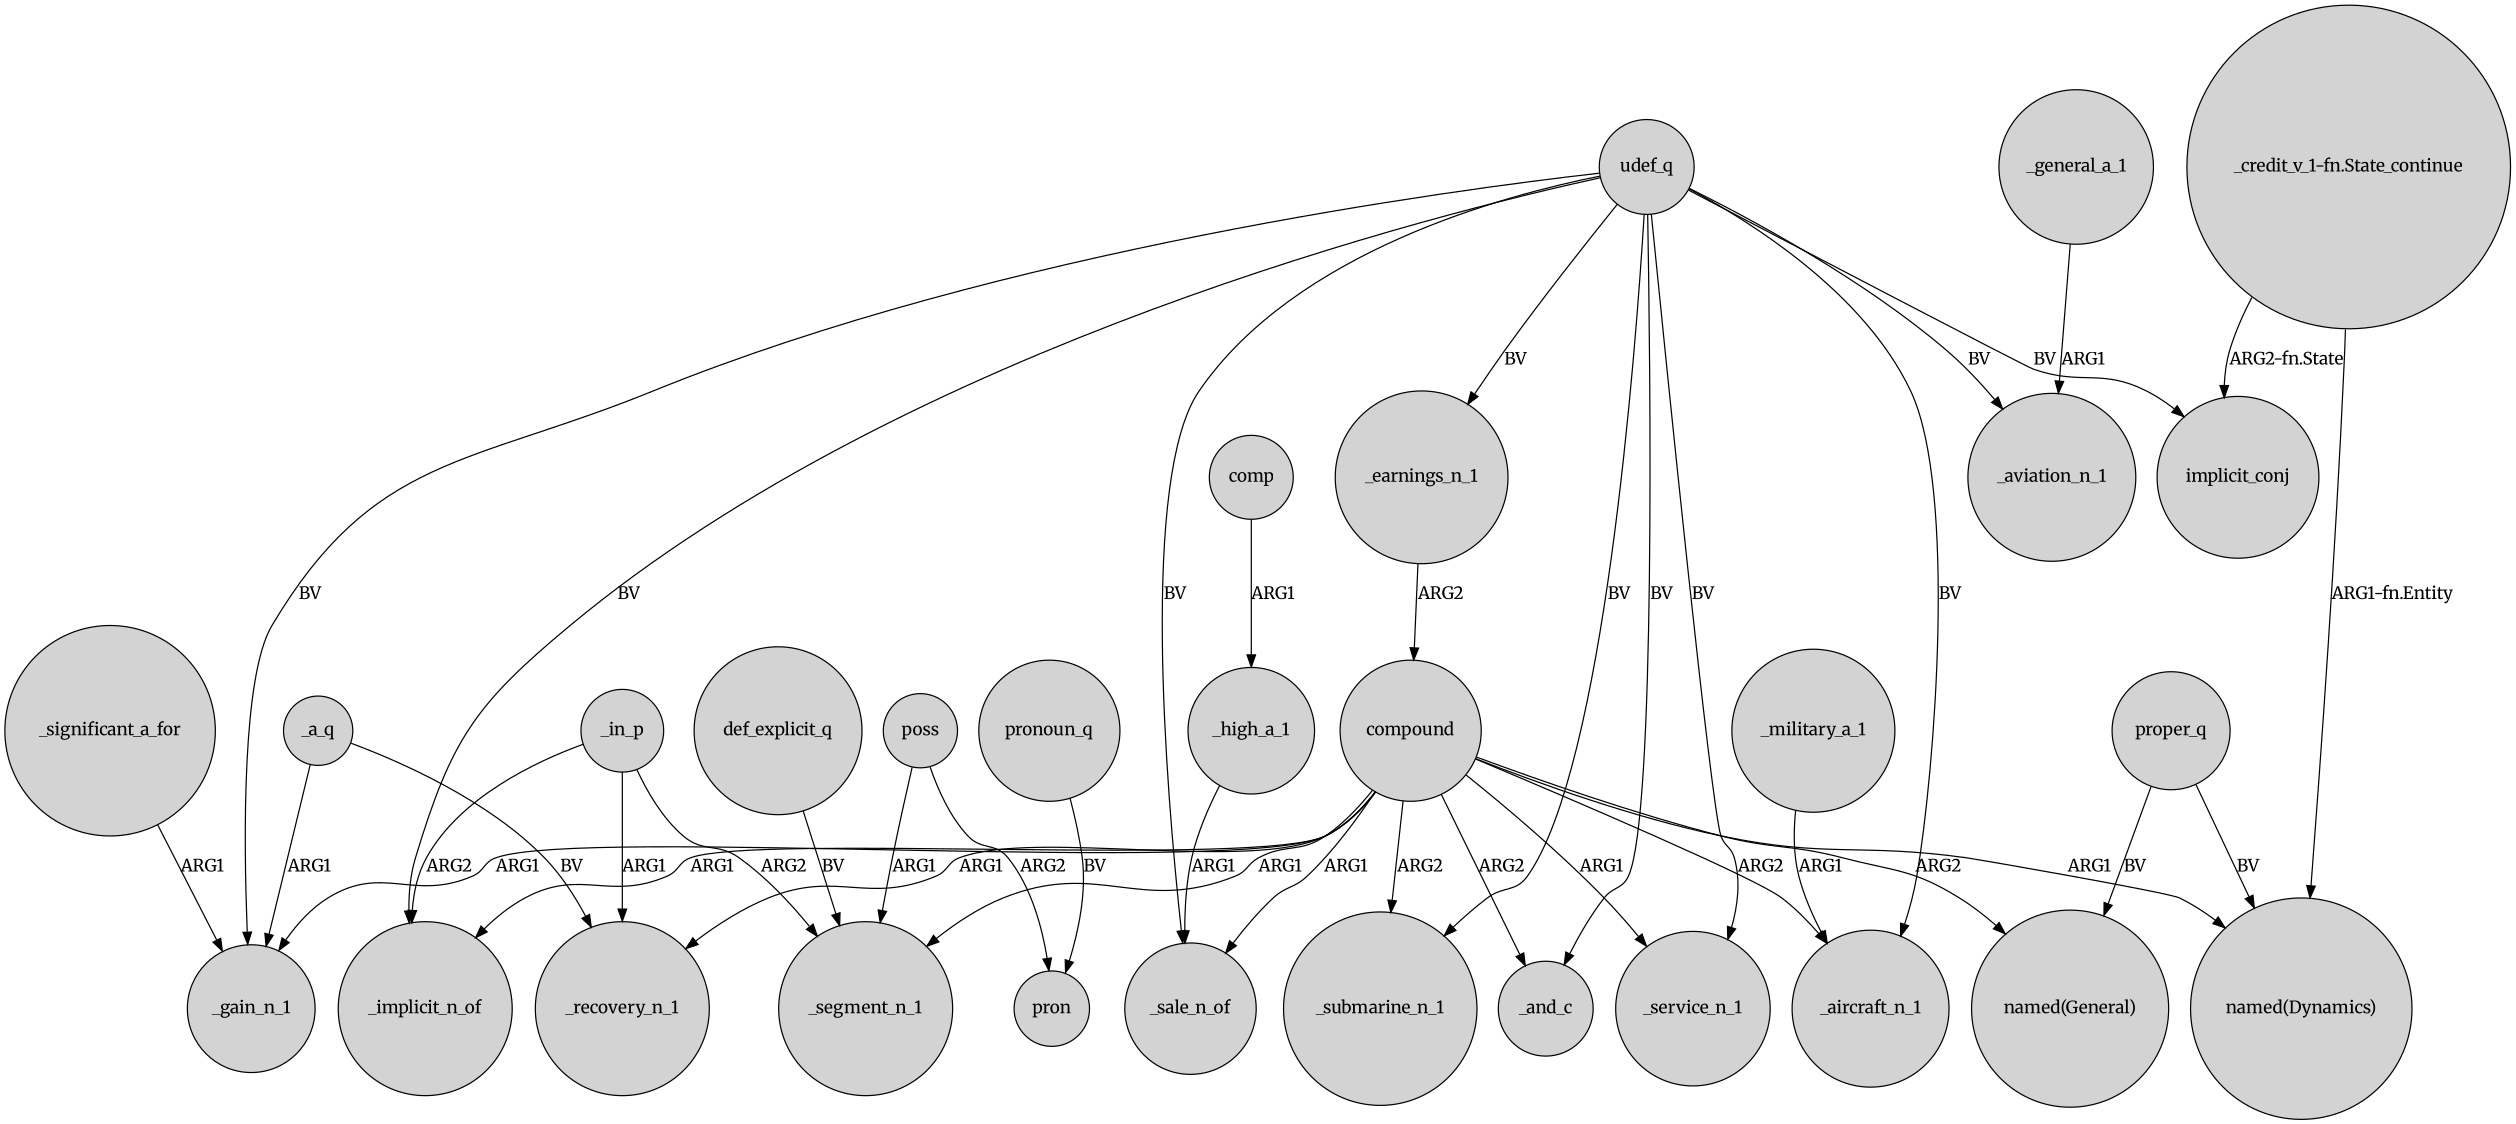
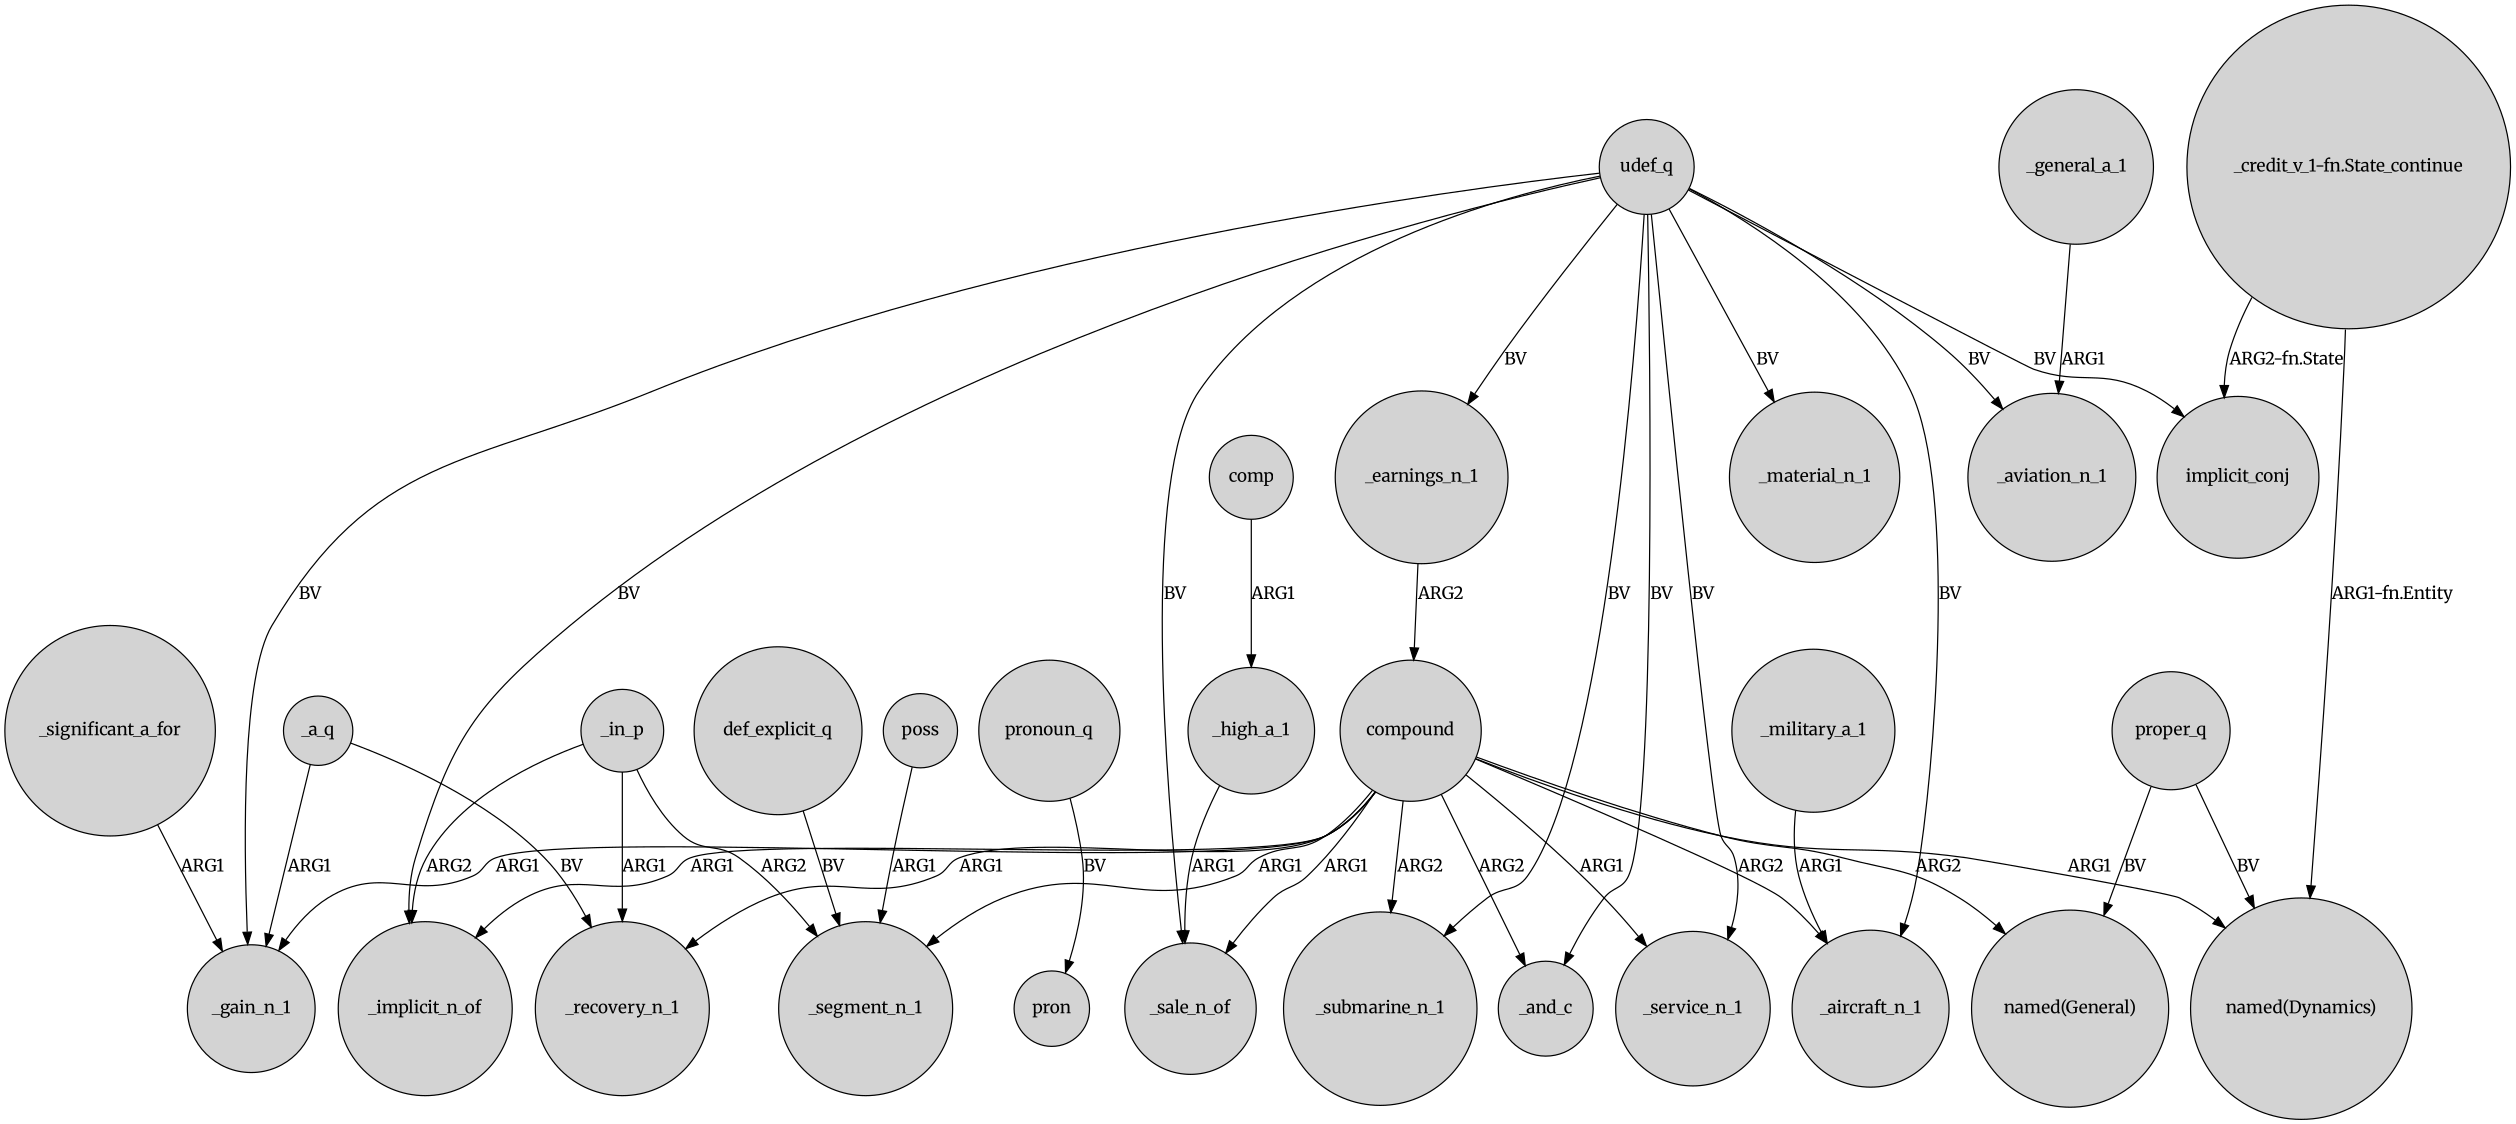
node "_material_n_1": added
edge "poss" -> "pron": removed, label "ARG2"
